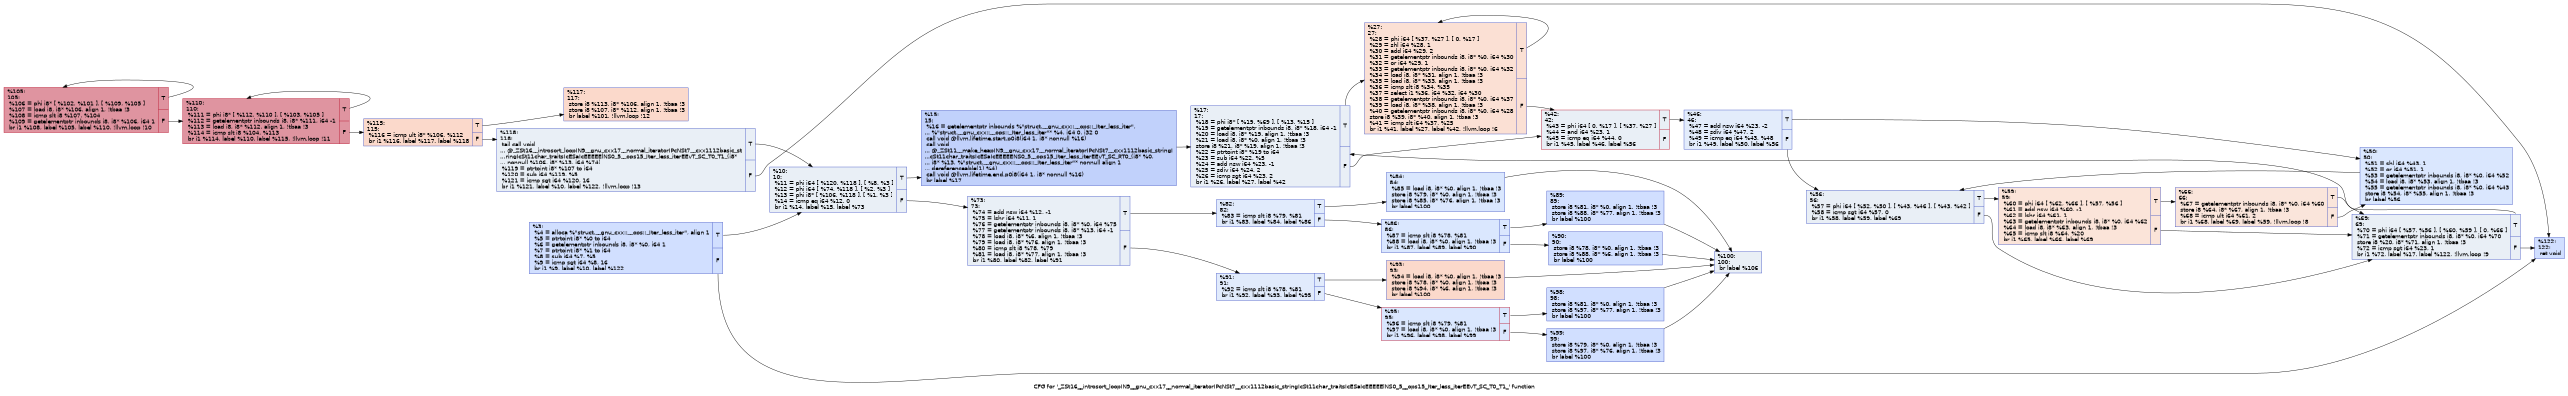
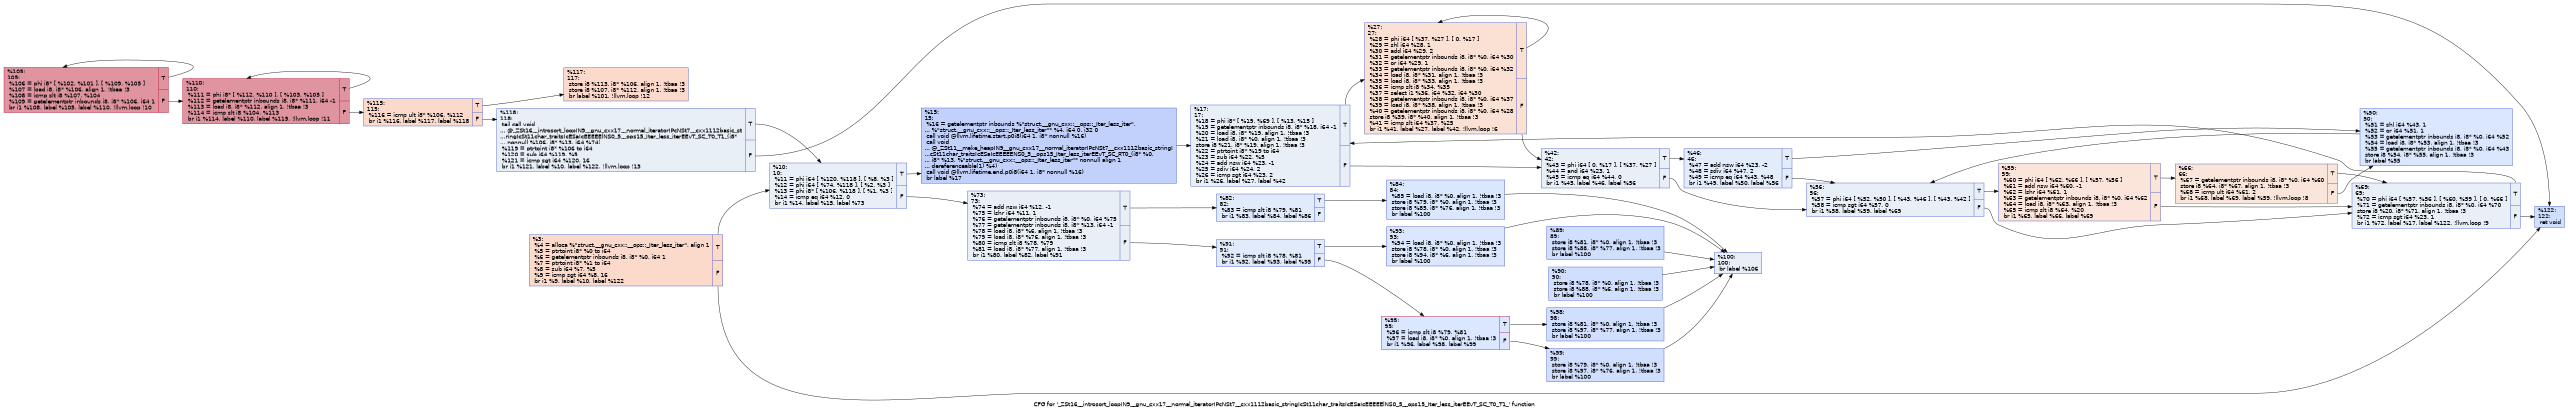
node "%42:": color #b70d28ff -> #3d50c3ff
node "%118:": text "%119 = ptrtoint i8* %107 to i64" -> "%119 = ptrtoint i8* %106 to i64"
node "%50:": text "br label %56" -> "br label %55"
edge "%42:" -> "%56:": added
node "%86:": removed
node "%3:": fillcolor #96b7ff70 -> #f7a88970
node "%93:": fillcolor #f7a88970 -> #abc8fd70
